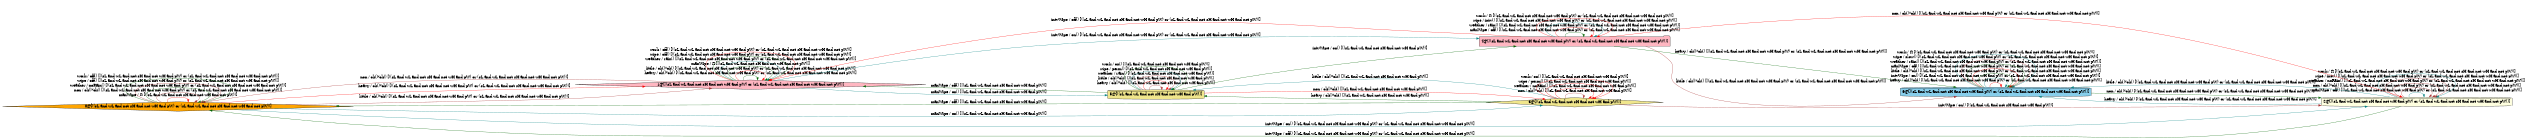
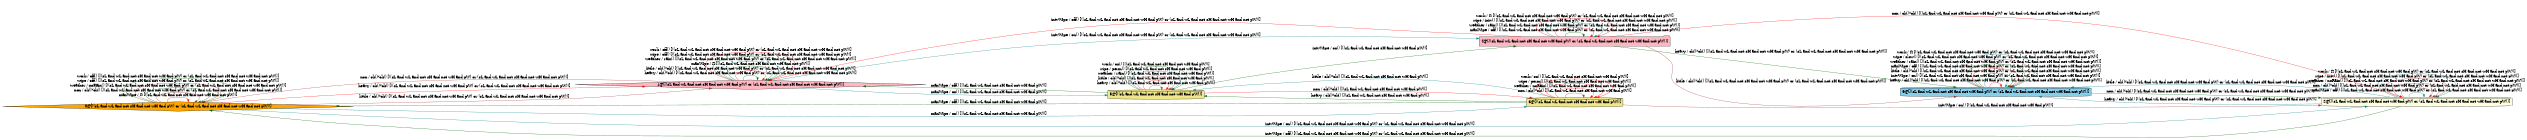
node "3@[((sL and wL and not sH and not wH and pW))]": shape diamond -> cylinder
